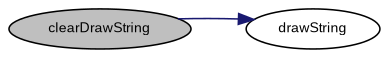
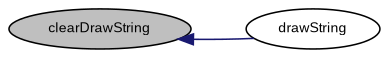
edge "clearDrawString" -> "drawString": reversed
